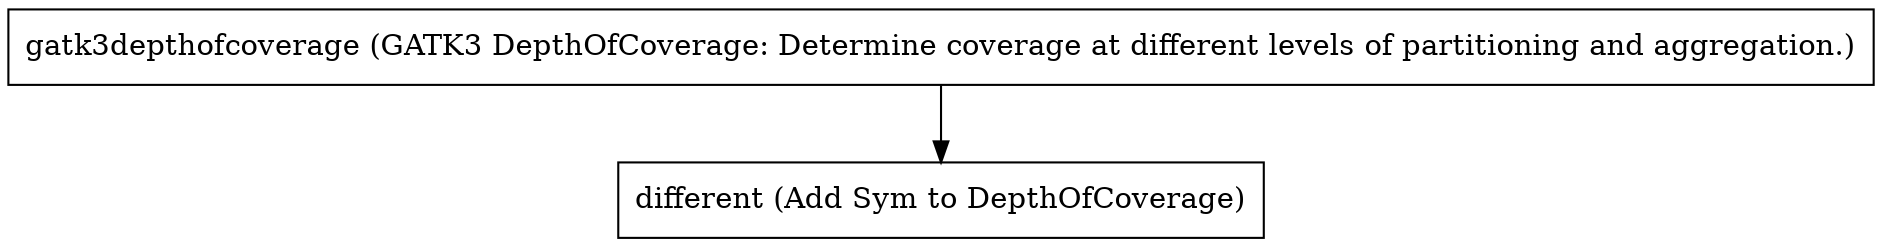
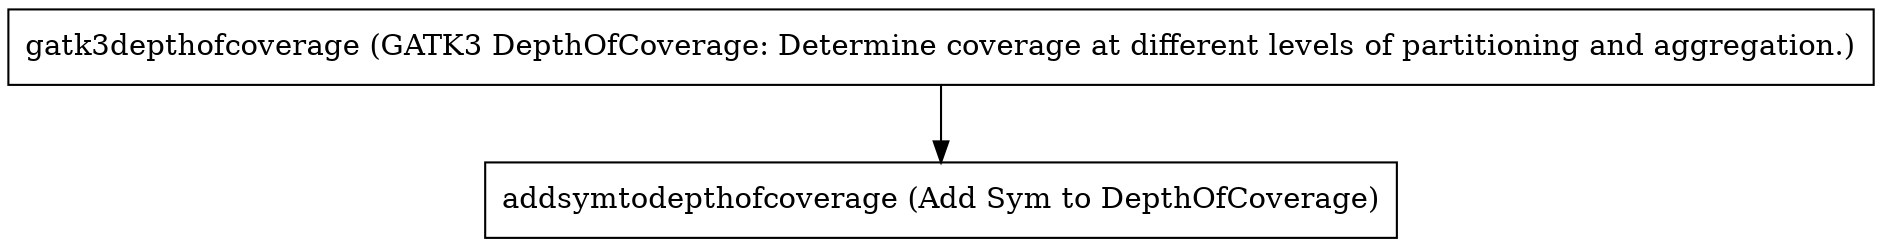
node "different (Add Sym to DepthOfCoverage)": label "different (Add Sym to DepthOfCoverage)" -> "addsymtodepthofcoverage (Add Sym to DepthOfCoverage)"
